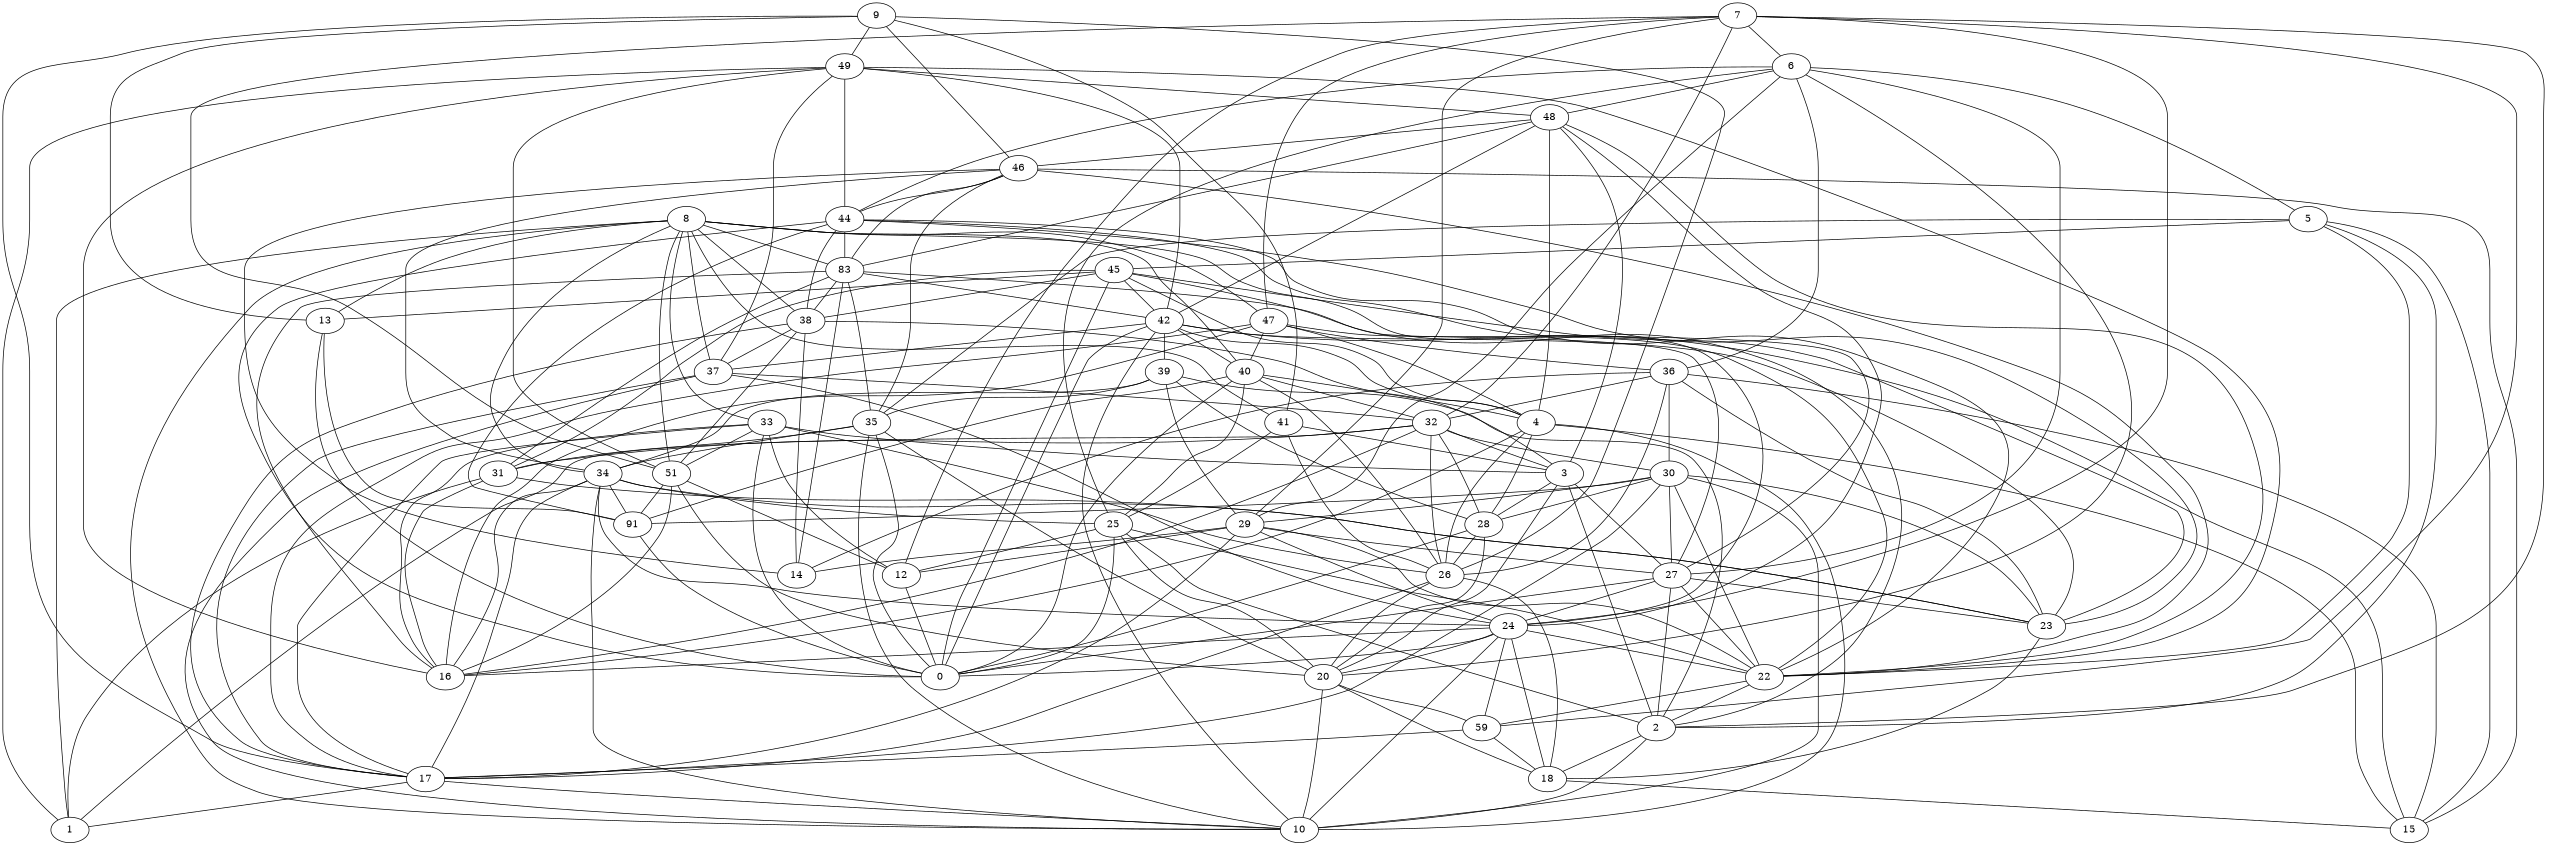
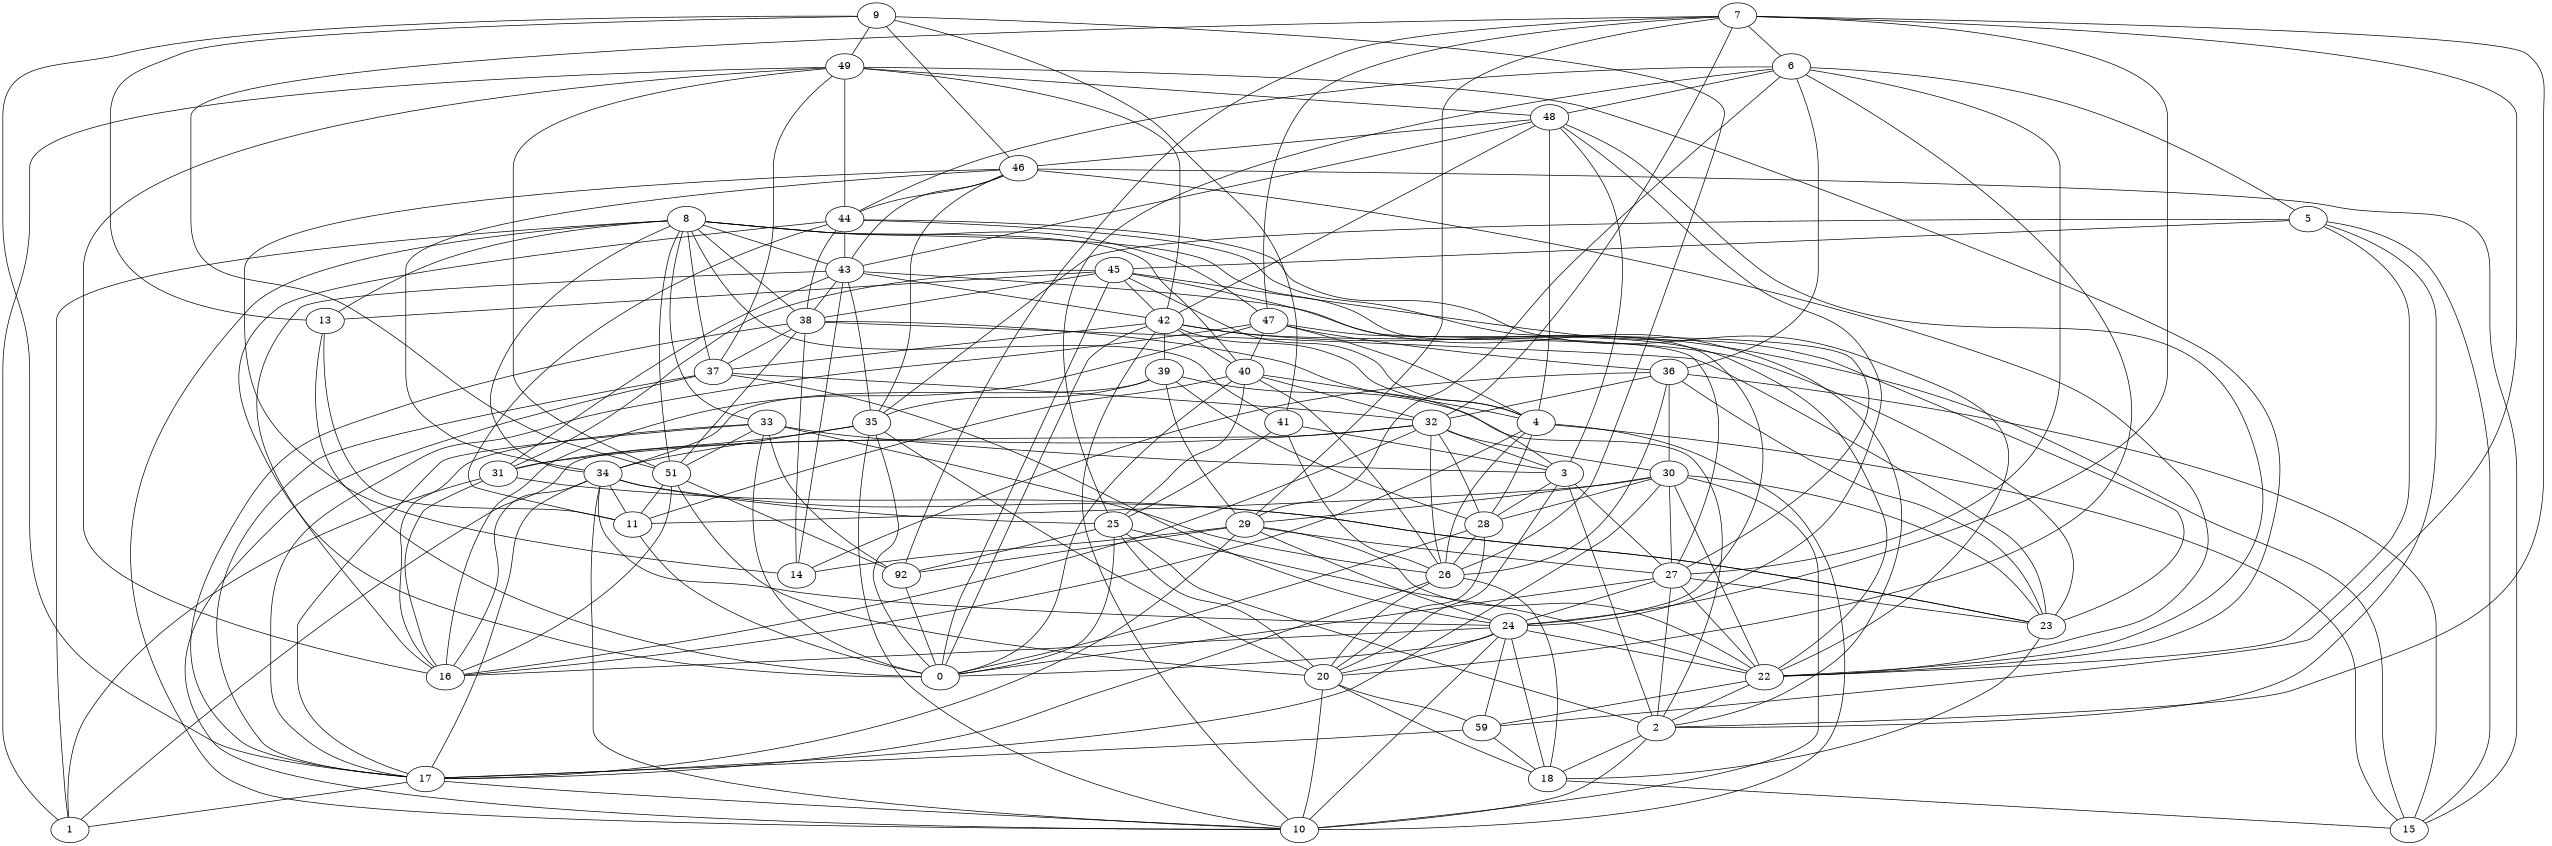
node "83": label "83" -> "43"
edge "44" -- "23": now "38" -- "23"
node "91": label "91" -> "11"
node "12": label "12" -> "92"
